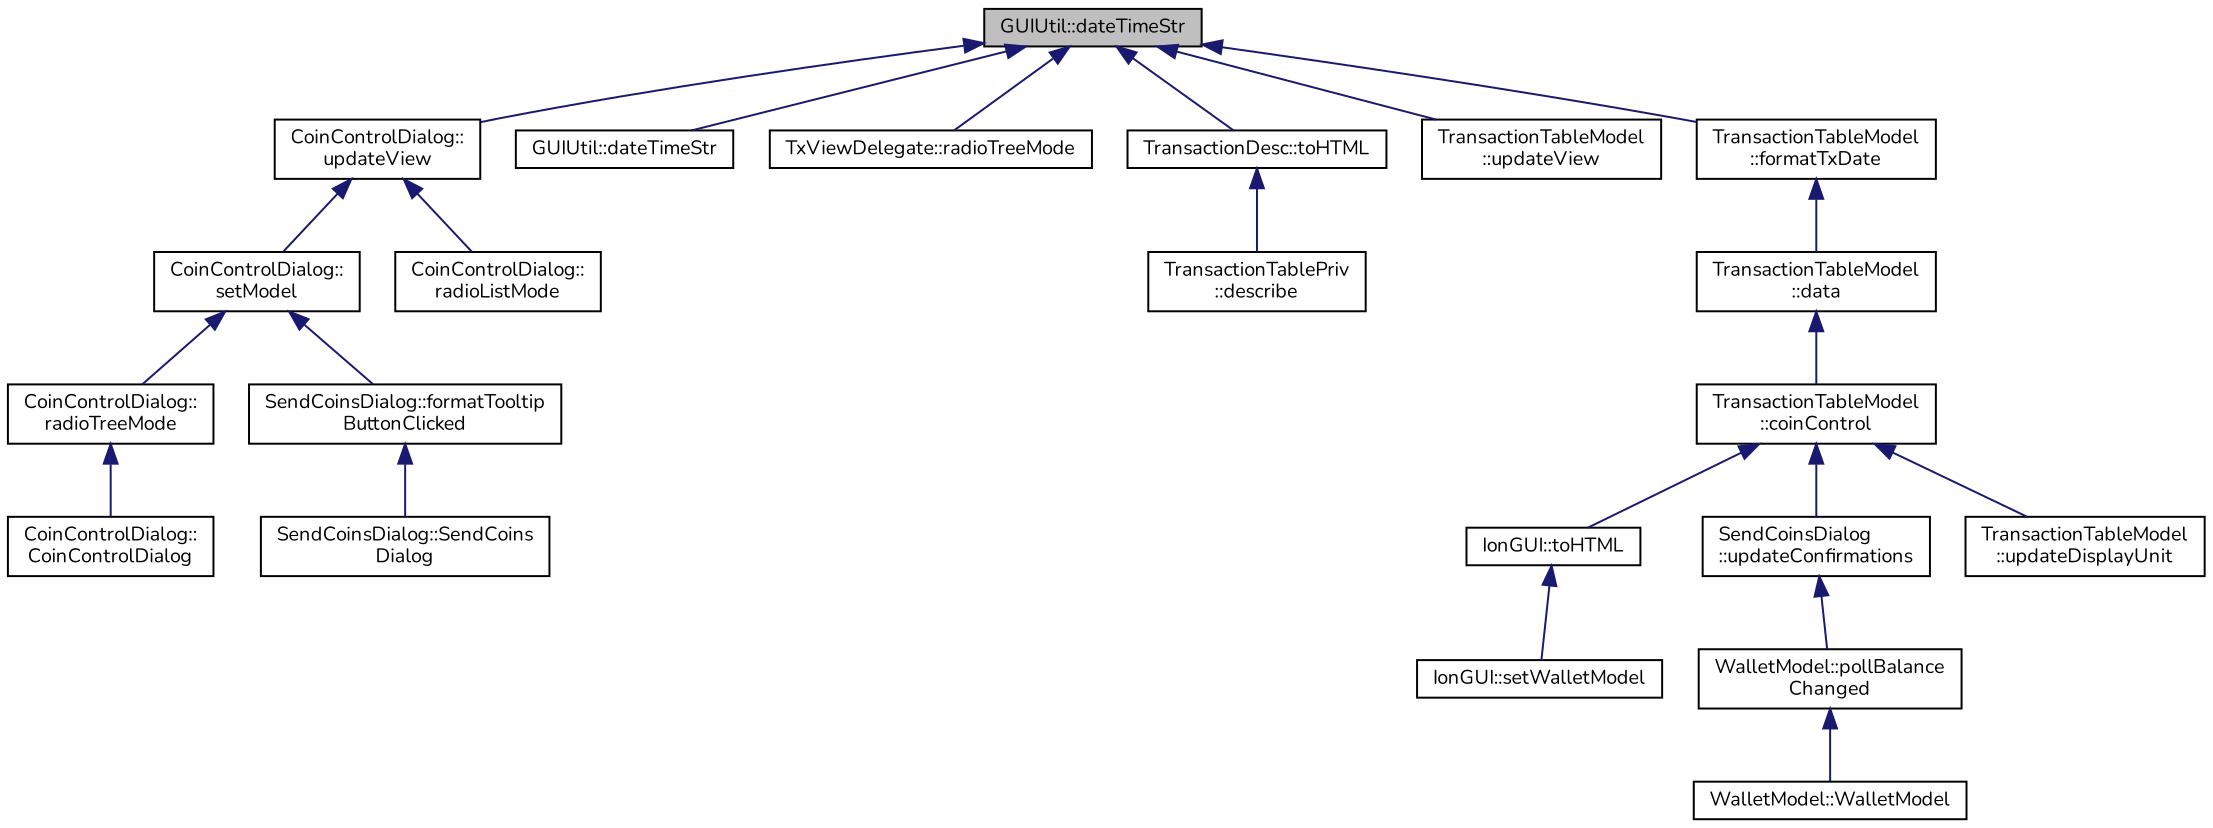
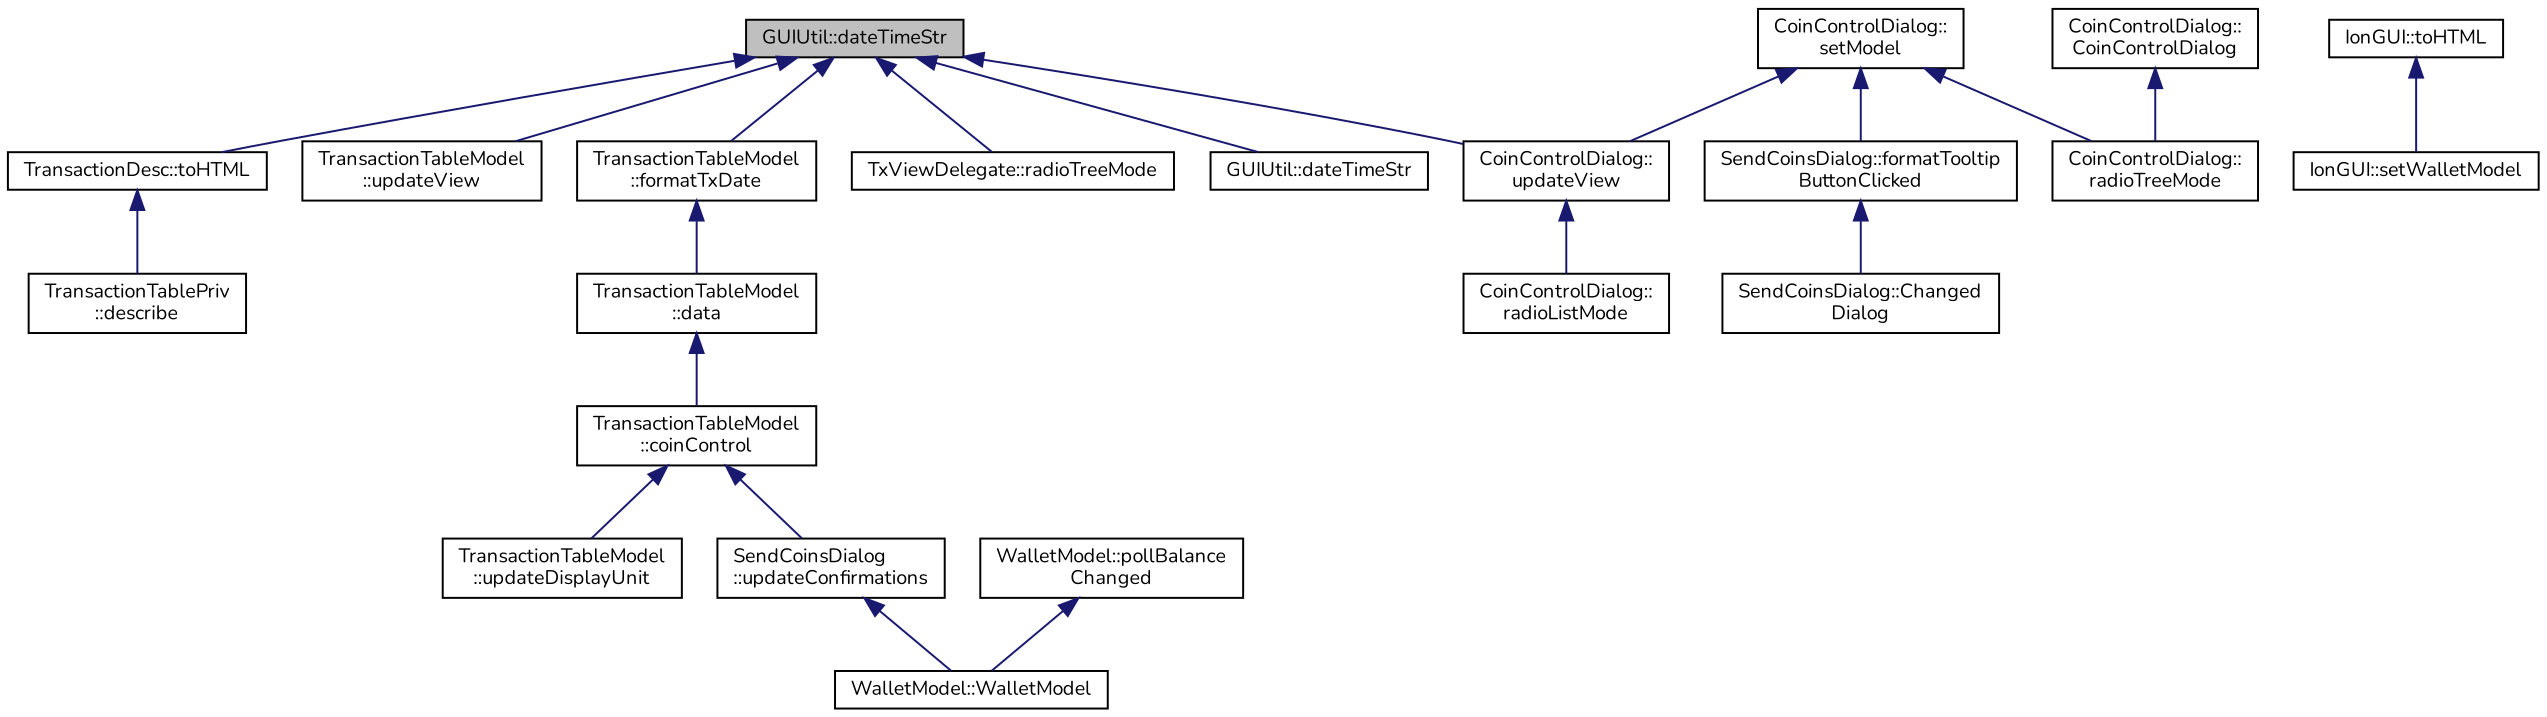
edge "CoinControlDialog:: setModel" -> "CoinControlDialog:: updateView": reversed
edge "CoinControlDialog:: CoinControlDialog" -> "CoinControlDialog:: radioTreeMode": reversed
edge "IonGUI::toHTML" -> "TransactionTableModel ::coinControl": removed
node "SendCoinsDialog::SendCoins Dialog": label "SendCoinsDialog::SendCoins Dialog" -> "SendCoinsDialog::Changed Dialog"
edge "WalletModel::pollBalance Changed" -> "SendCoinsDialog ::updateConfirmations": now "WalletModel::WalletModel" -> "SendCoinsDialog ::updateConfirmations"
